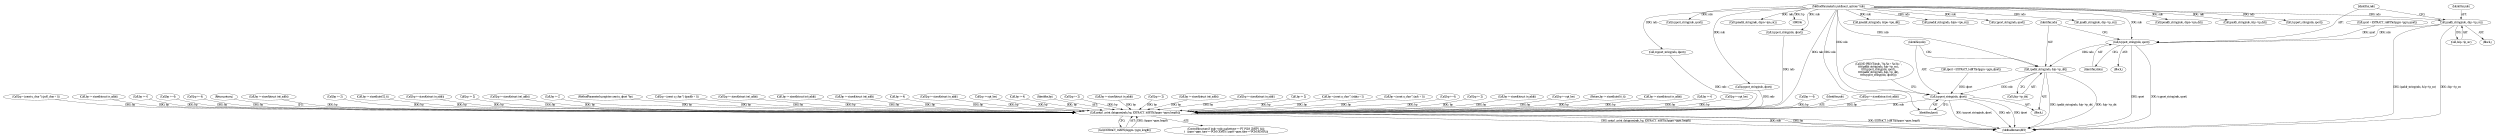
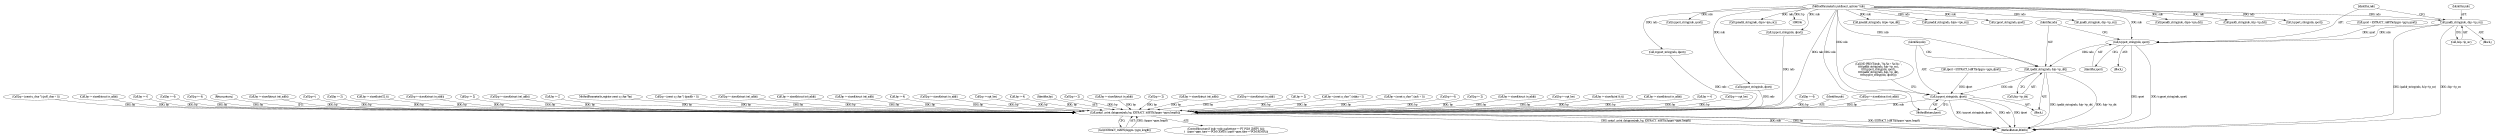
node "(Identifier,rdata)": label "(Identifier,rdata)" -> "(Identifier,sport)"
node "(Call,bp++)": added
node "(MethodParameterIn,register const u_dport *bp)": label "(MethodParameterIn,register const u_dport *bp)" -> "(MethodParameterIn,register const u_char *bp)"
node "(Return,bp += sizeof(uint16_t))": label "(Return,bp += sizeof(uint16_t))" -> "(Call,bp += sizeof(uint16_t))"
node "(Identifier,dport)": label "(Identifier,dport)" -> "(MethodReturn,dport)"
node "(MethodReturn,RET)": label "(MethodReturn,RET)" -> "(MethodReturn,RDATA)"
